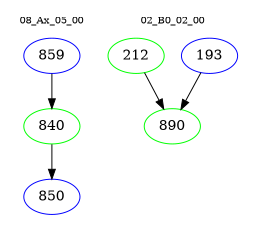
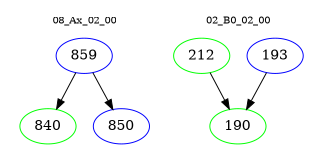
cluster "08_Ax_05_00": label "08_Ax_05_00" -> "08_Ax_02_00"
node "890": label "890" -> "190"
edge "840" -> "850": now "859" -> "850"
